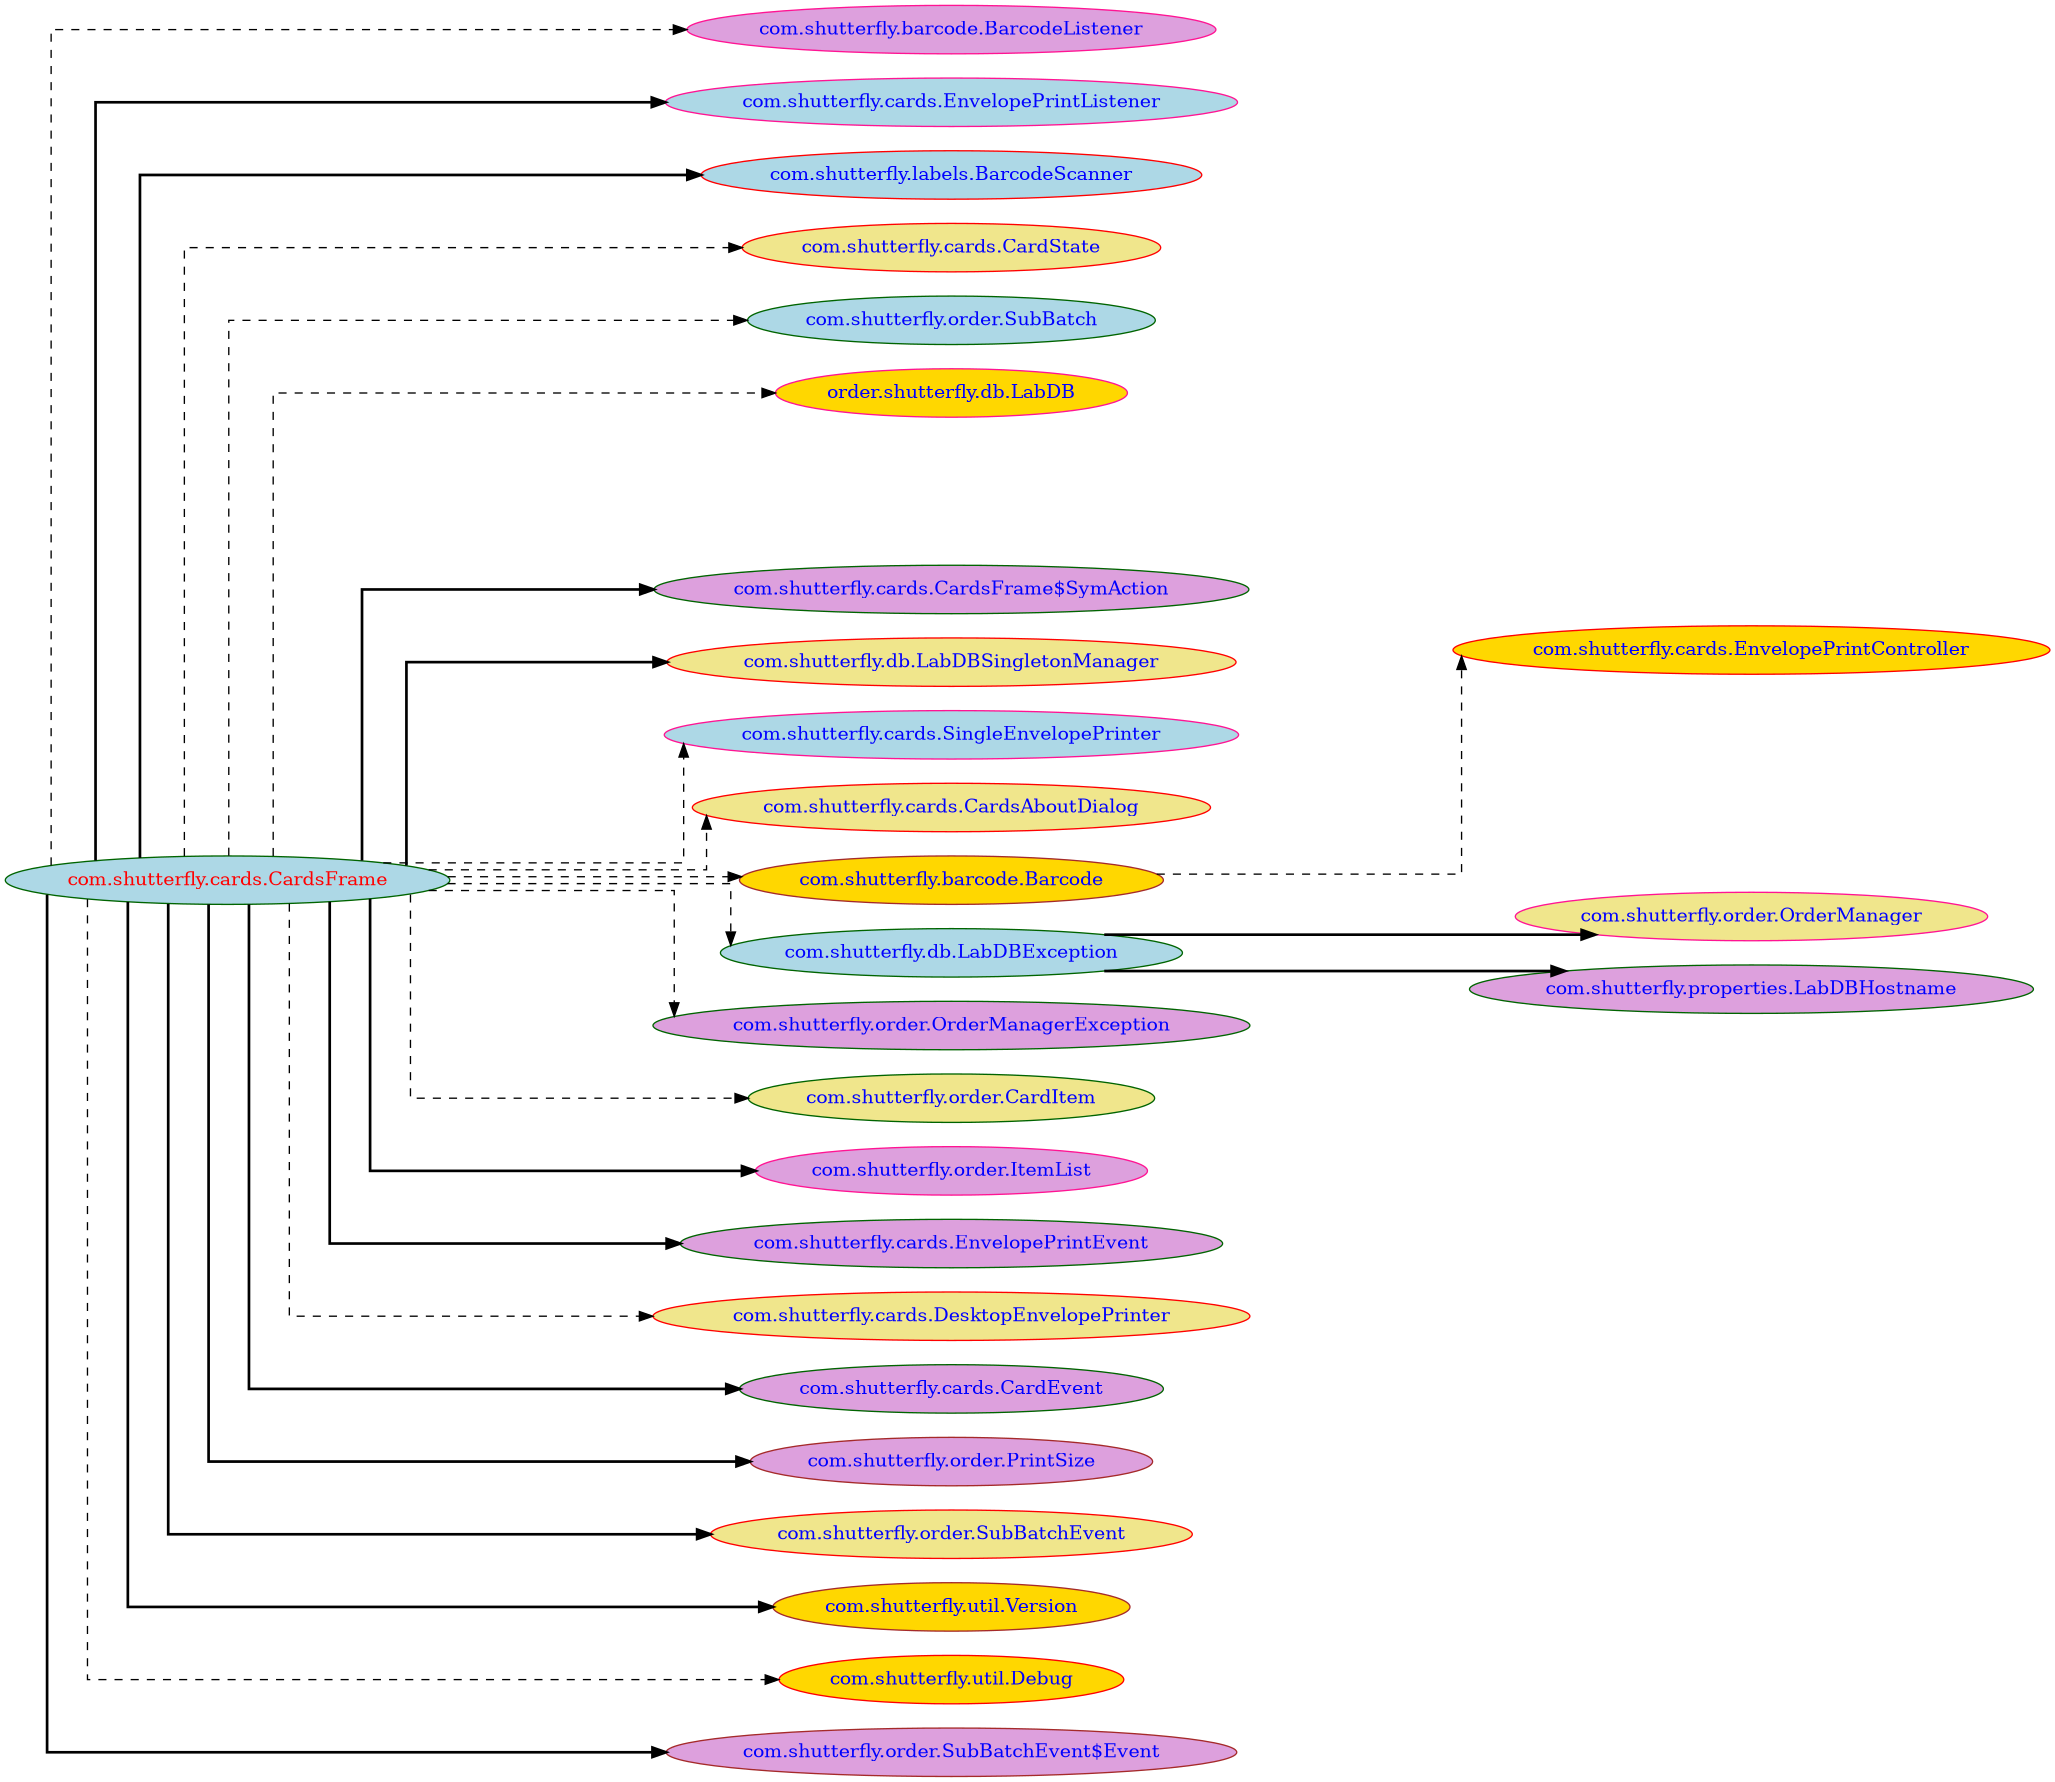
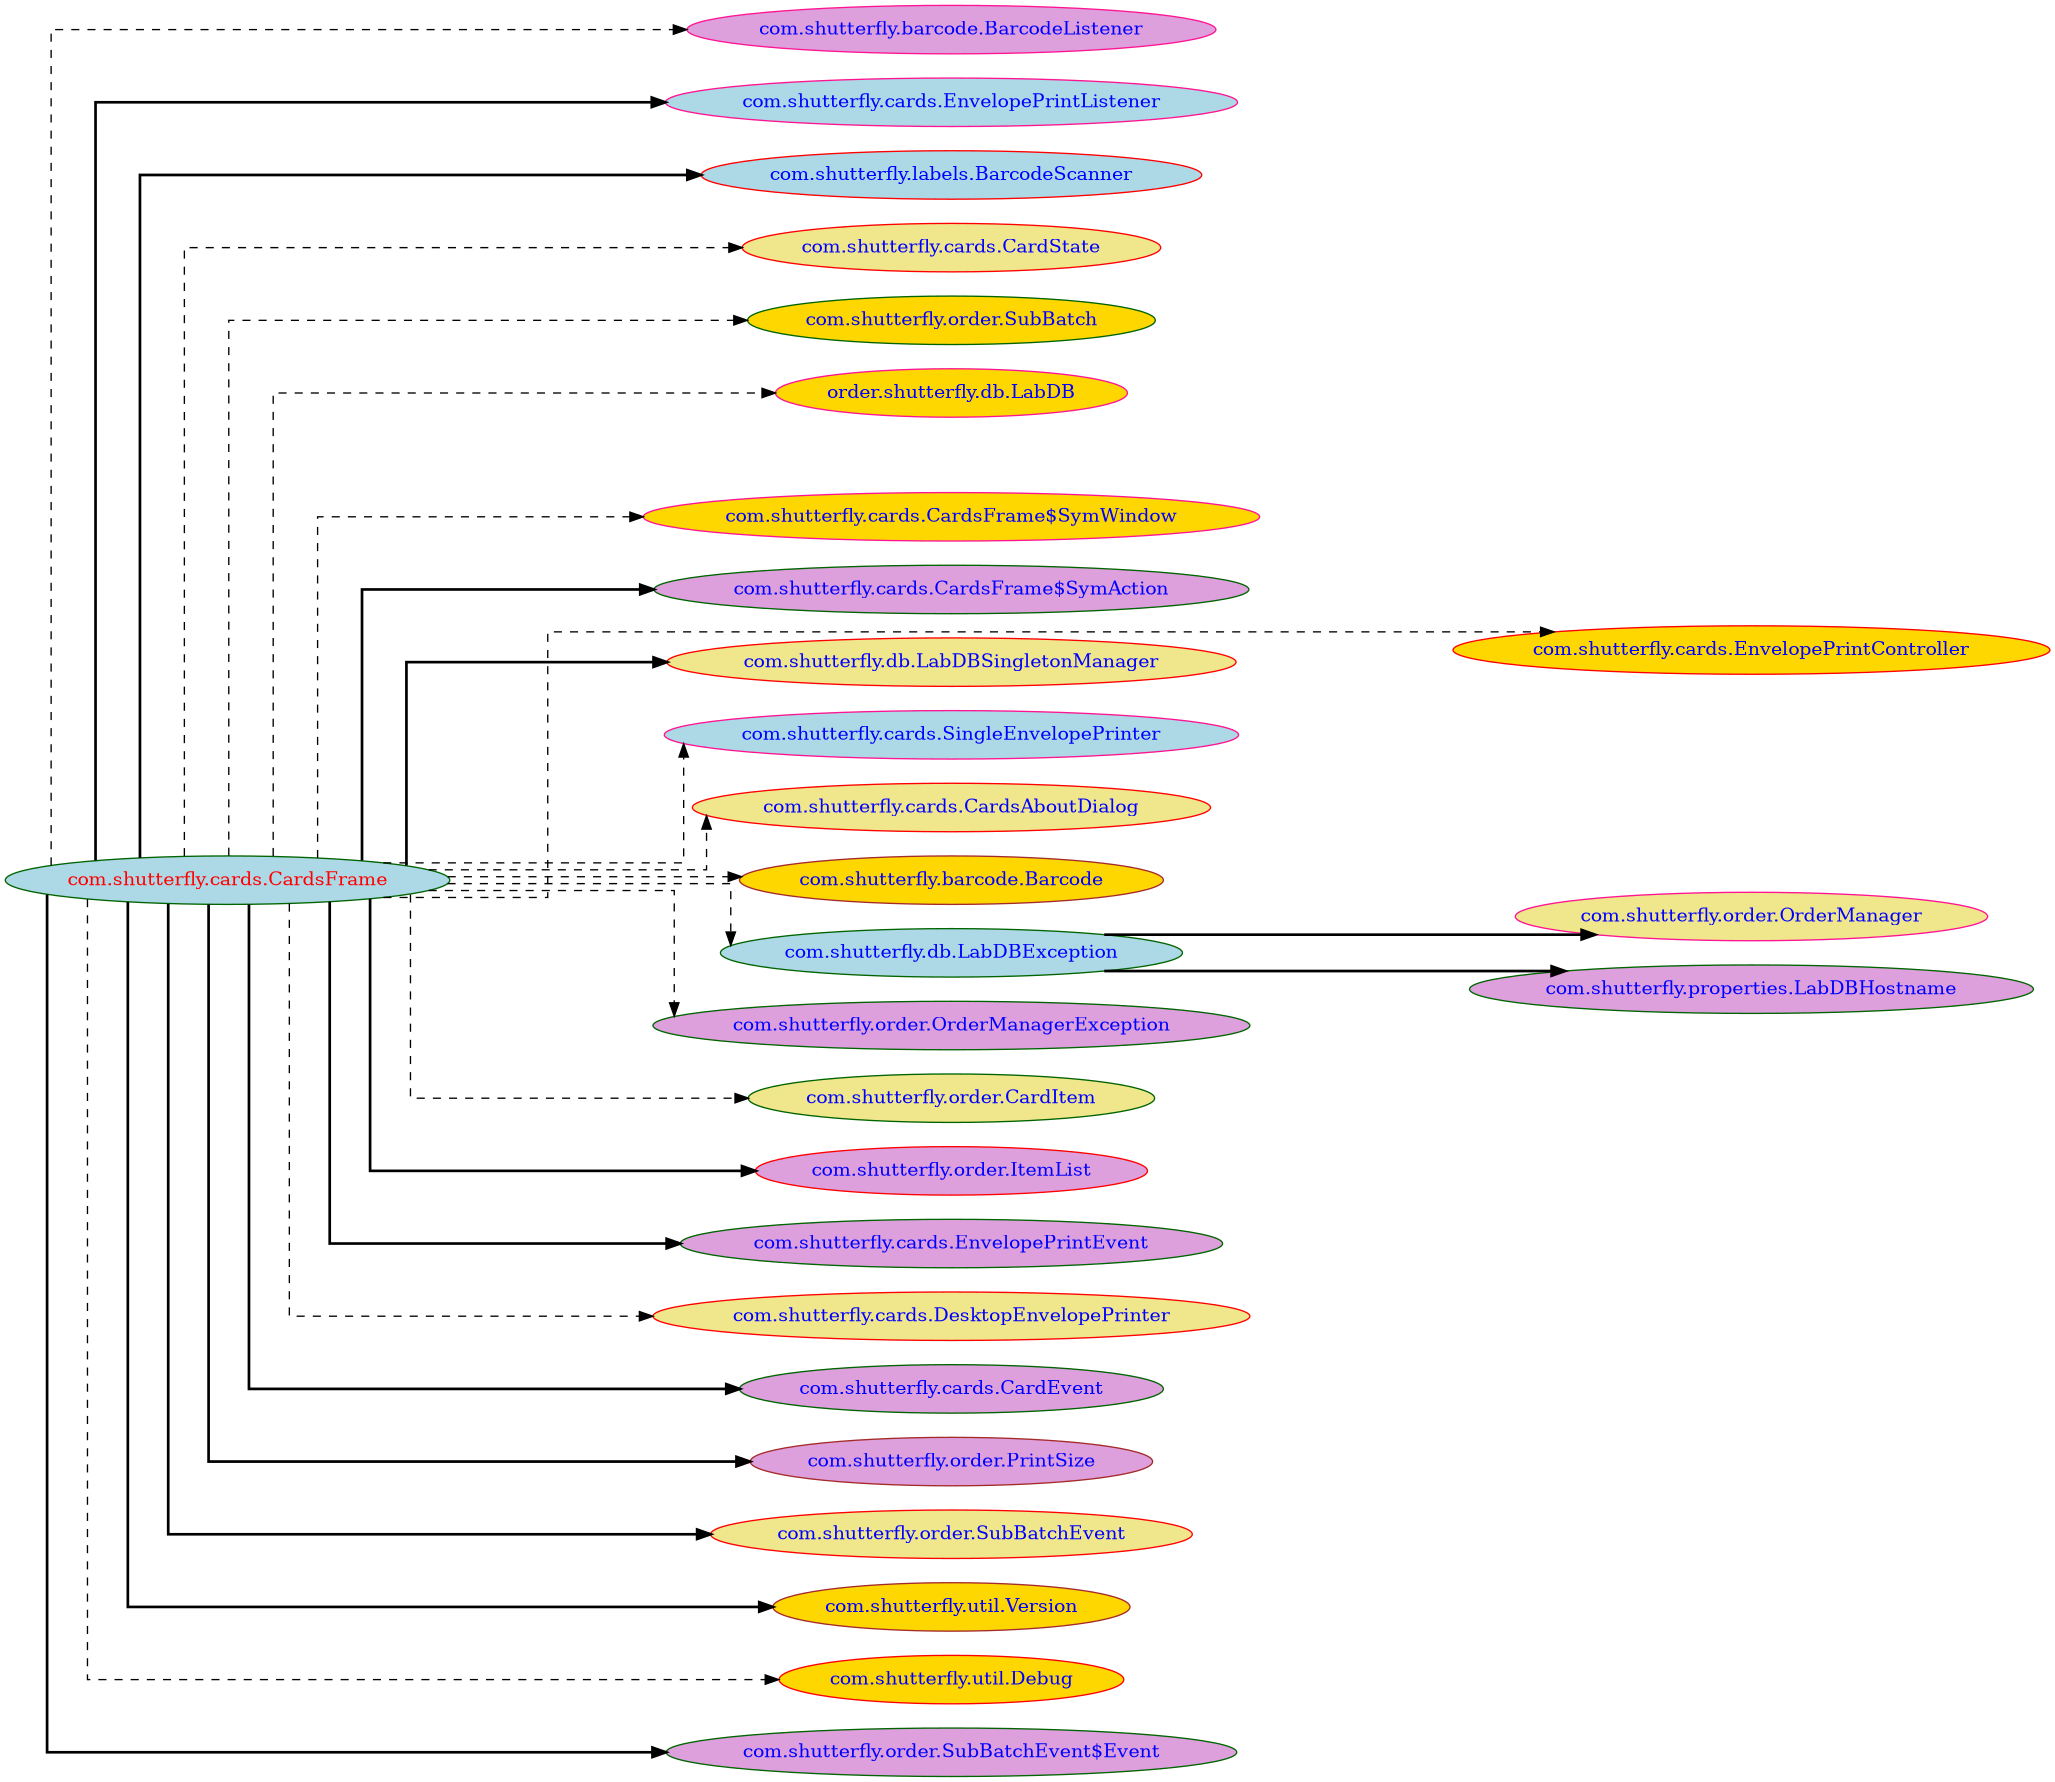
node "com.shutterfly.order.SubBatch": fillcolor lightblue -> gold
node "com.shutterfly.cards.CardsFrame$SymWindow": added
edge "com.shutterfly.barcode.Barcode" -> "com.shutterfly.cards.EnvelopePrintController": now "com.shutterfly.cards.CardsFrame" -> "com.shutterfly.cards.EnvelopePrintController"
node "com.shutterfly.order.ItemList": color deeppink -> red
node "com.shutterfly.order.SubBatchEvent$Event": color brown -> darkgreen
